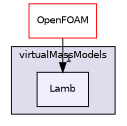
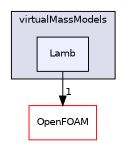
edge "OpenFOAM" -> "Lamb": reversed
